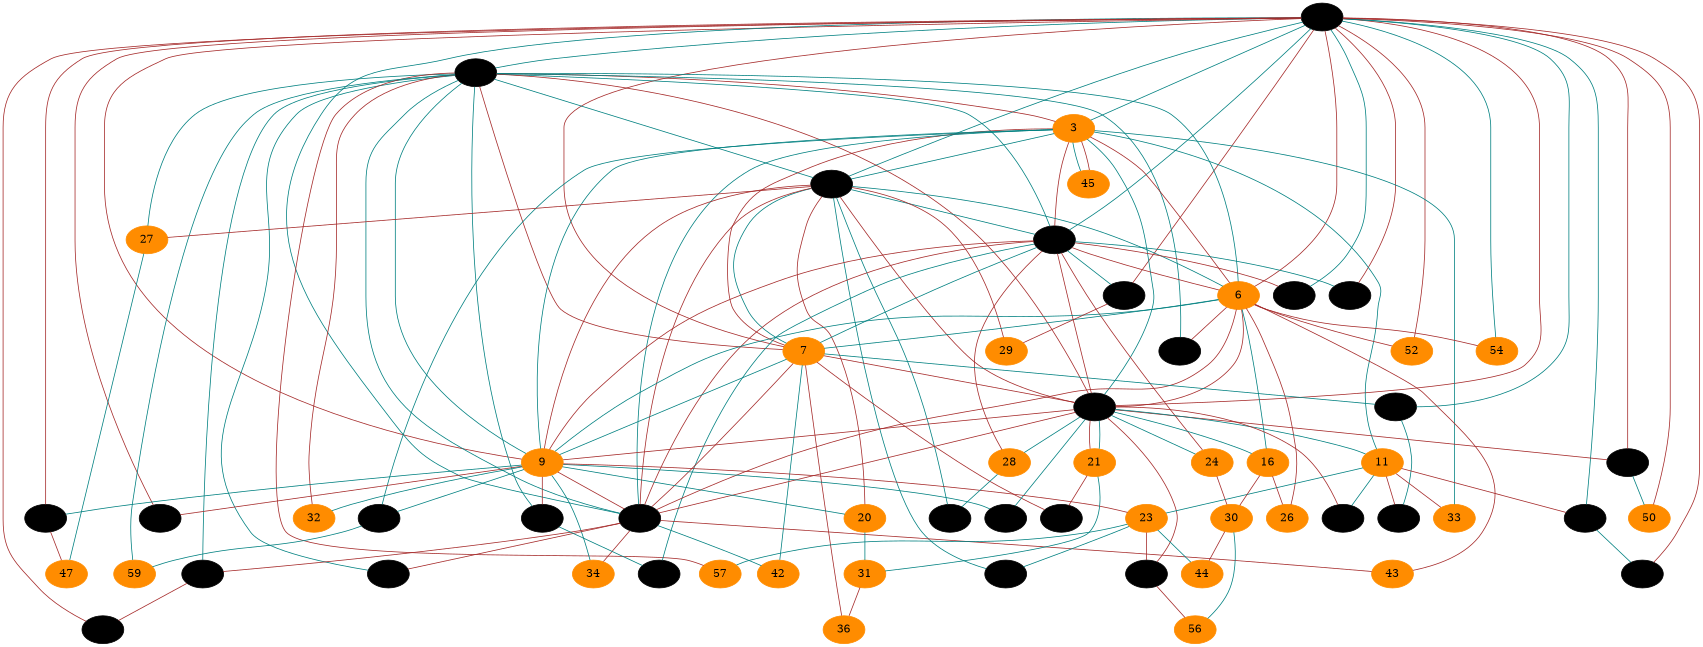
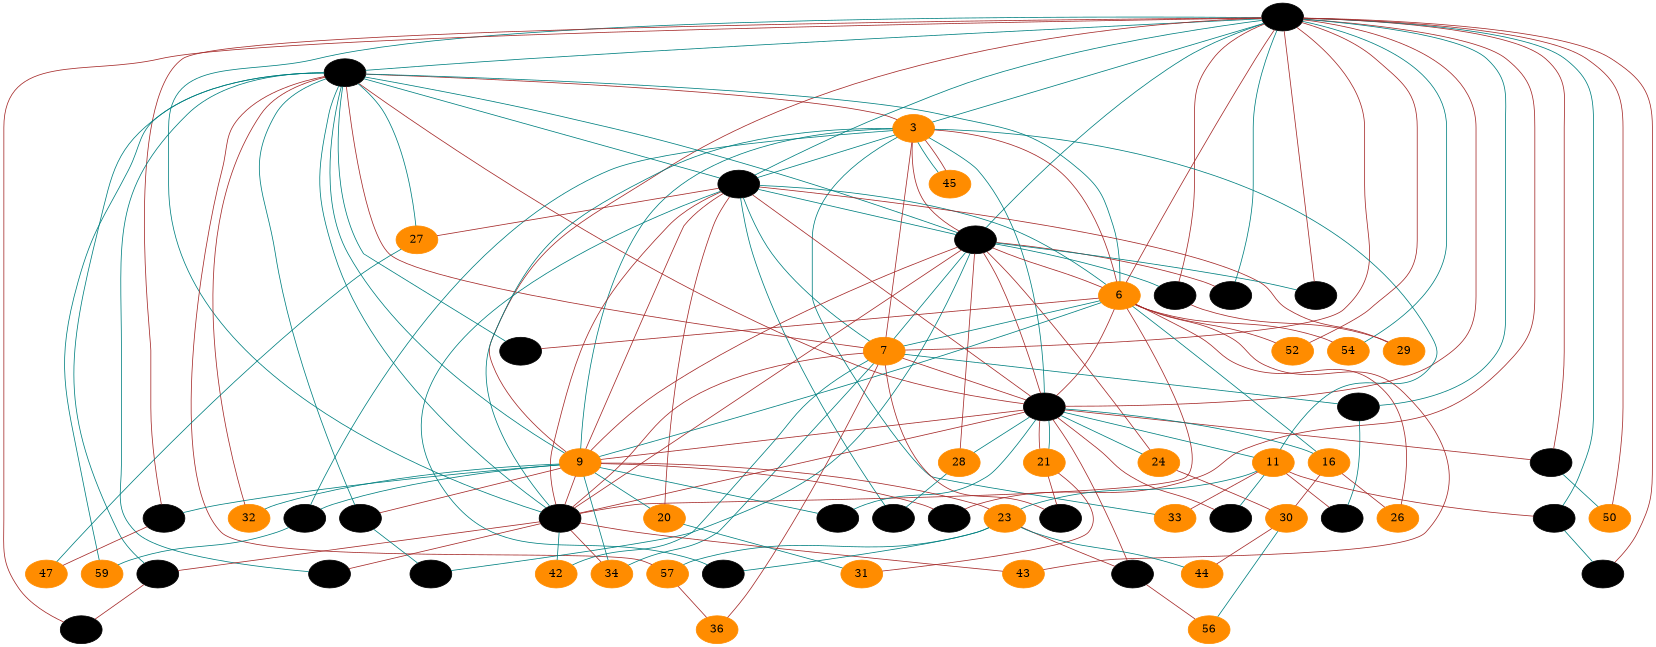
edge "7" -- "9": now "7" -- "34"
edge "21" -- "31": color teal -> brown
edge "31" -- "36": now "57" -- "36"
